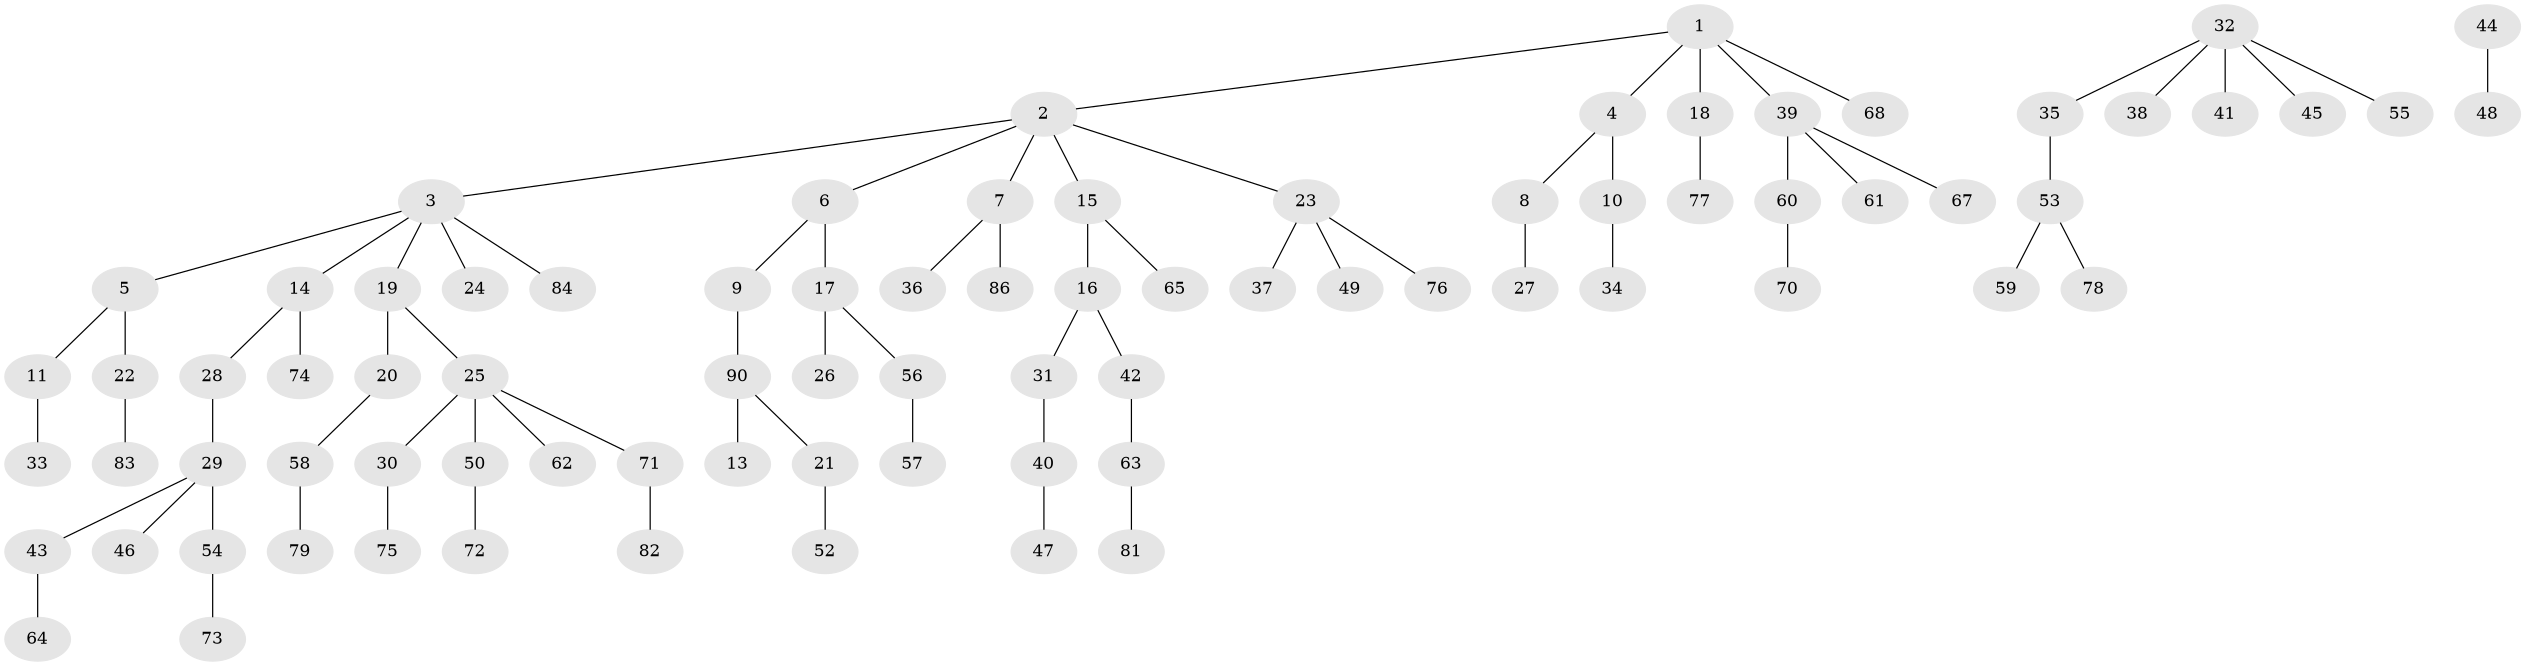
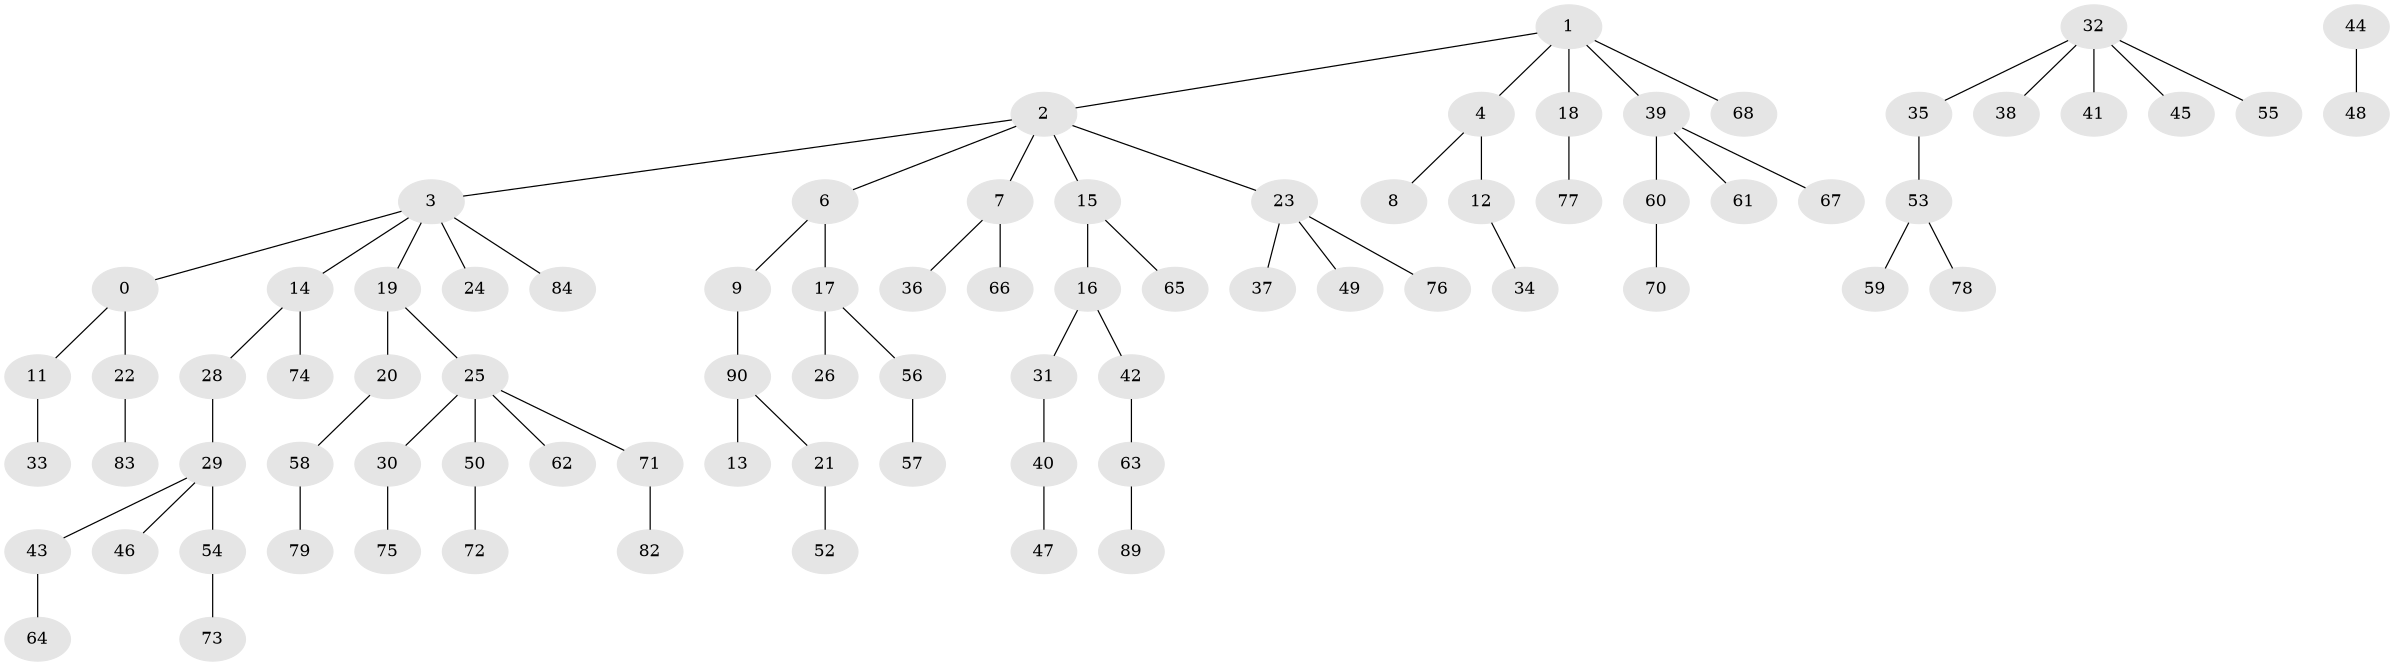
node "10": label "10" -> "12"
node "5": label "5" -> "0"
node "86": label "86" -> "66"
node "27": removed
node "81": label "81" -> "89"
